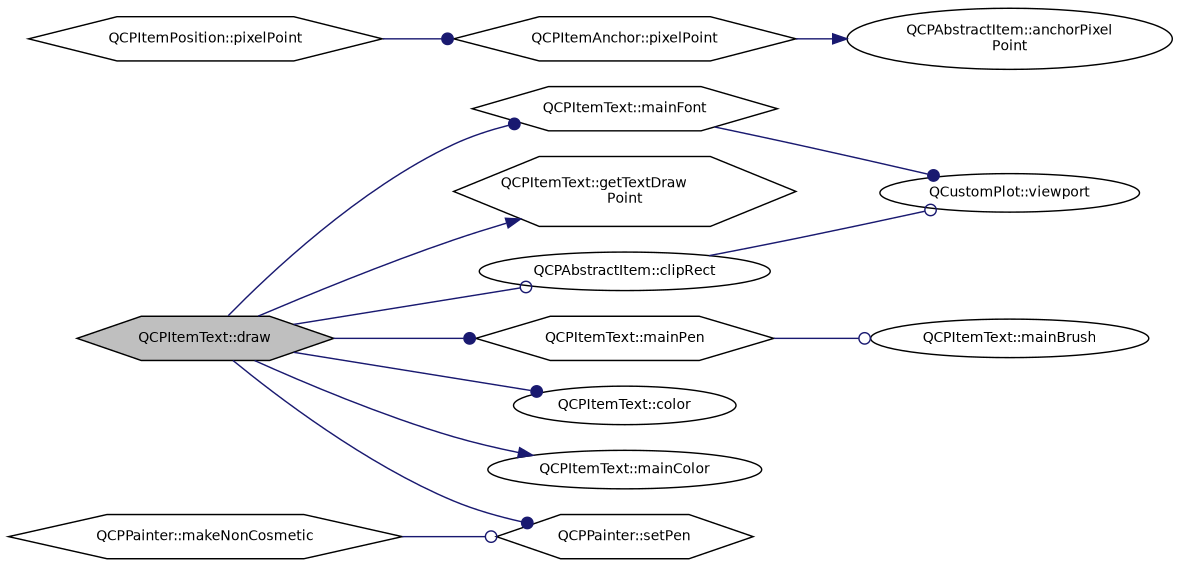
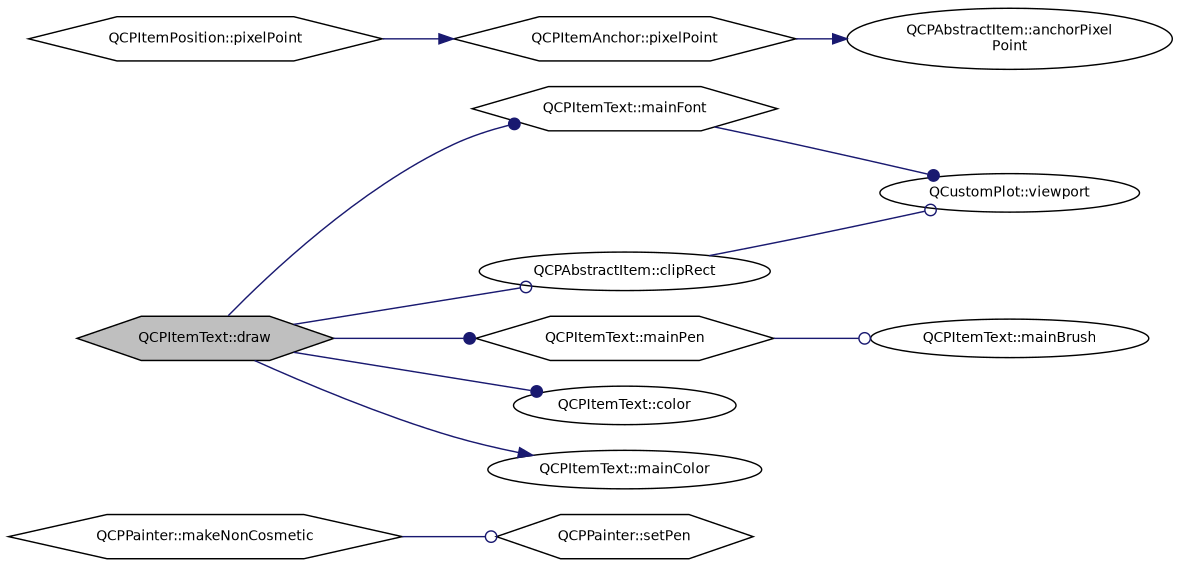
edge "QCPItemPosition::pixelPoint" -> "QCPItemAnchor::pixelPoint": arrowhead dot -> normal
node "QCPItemText::getTextDraw Point": removed
edge "QCPItemText::draw" -> "QCPPainter::setPen": removed
